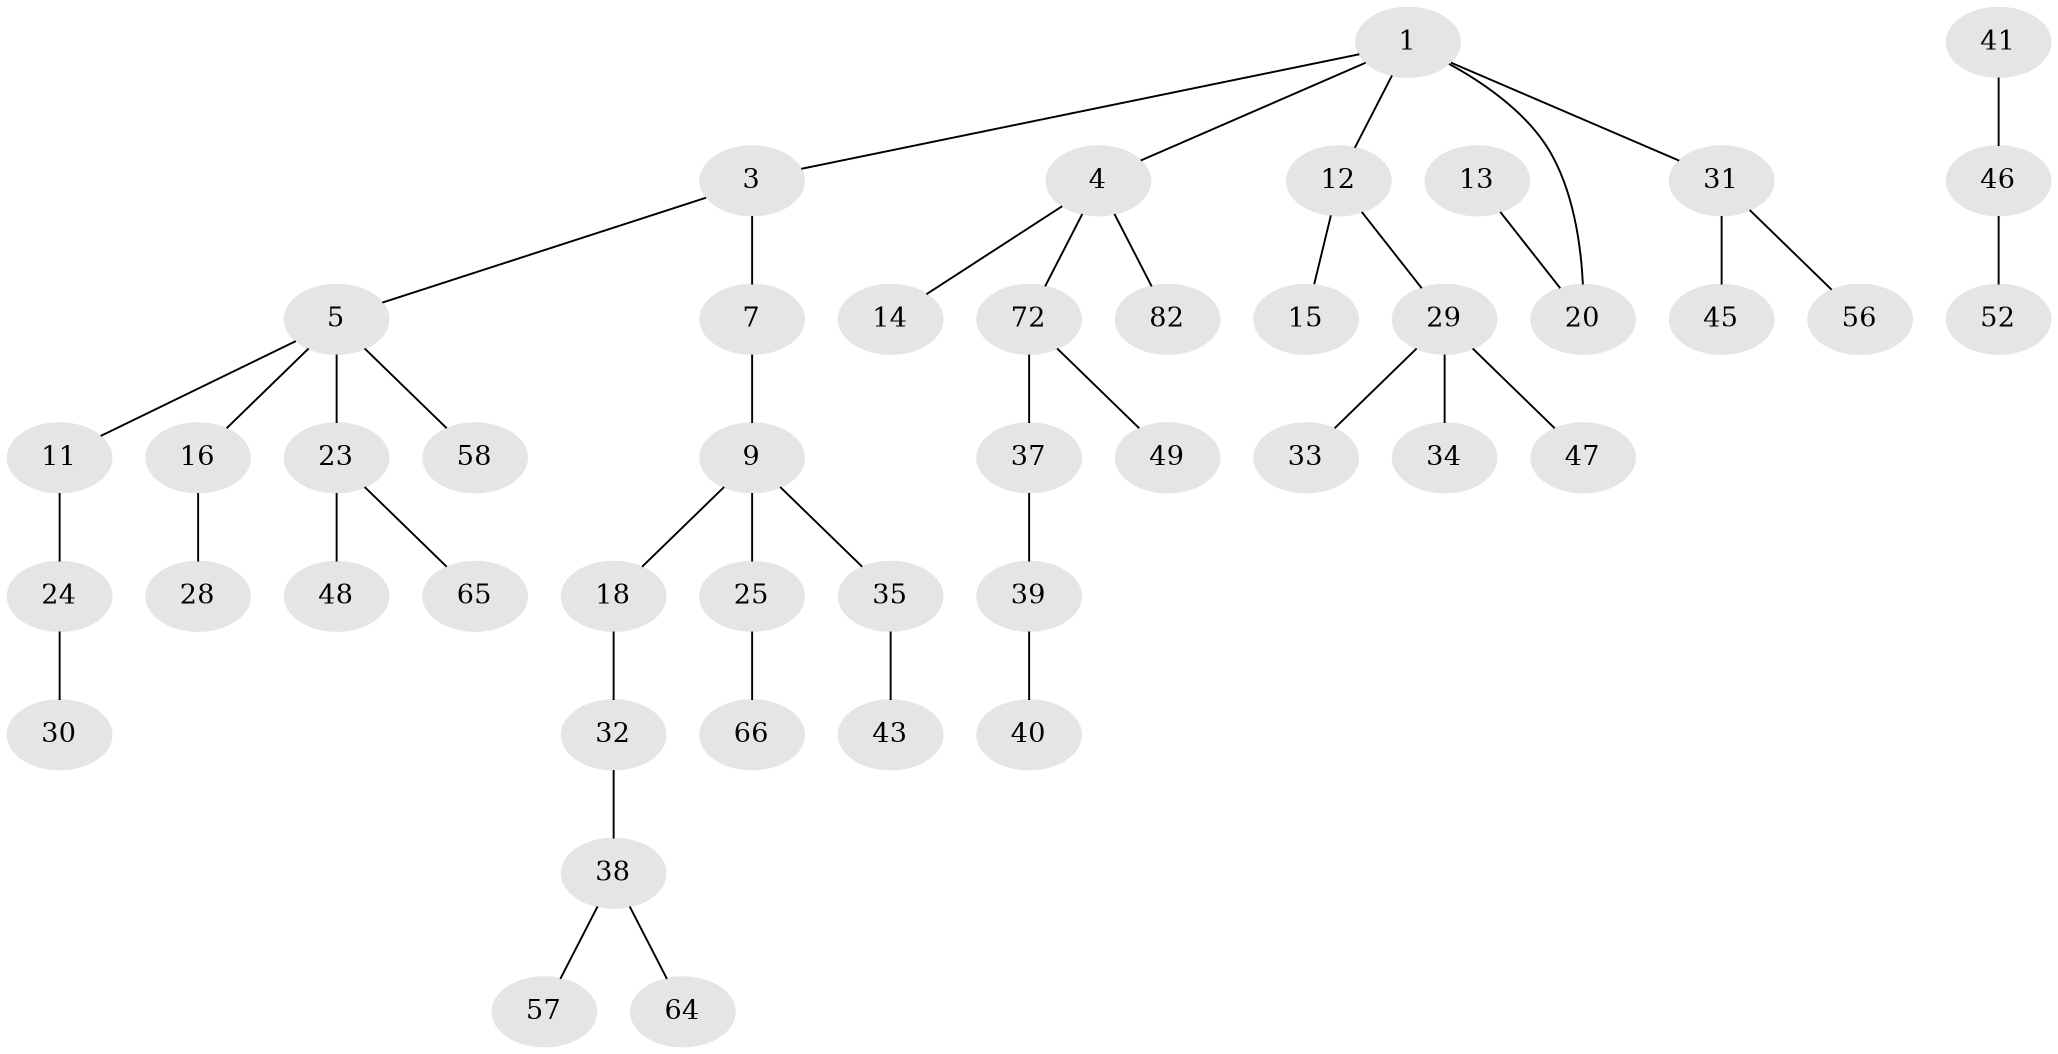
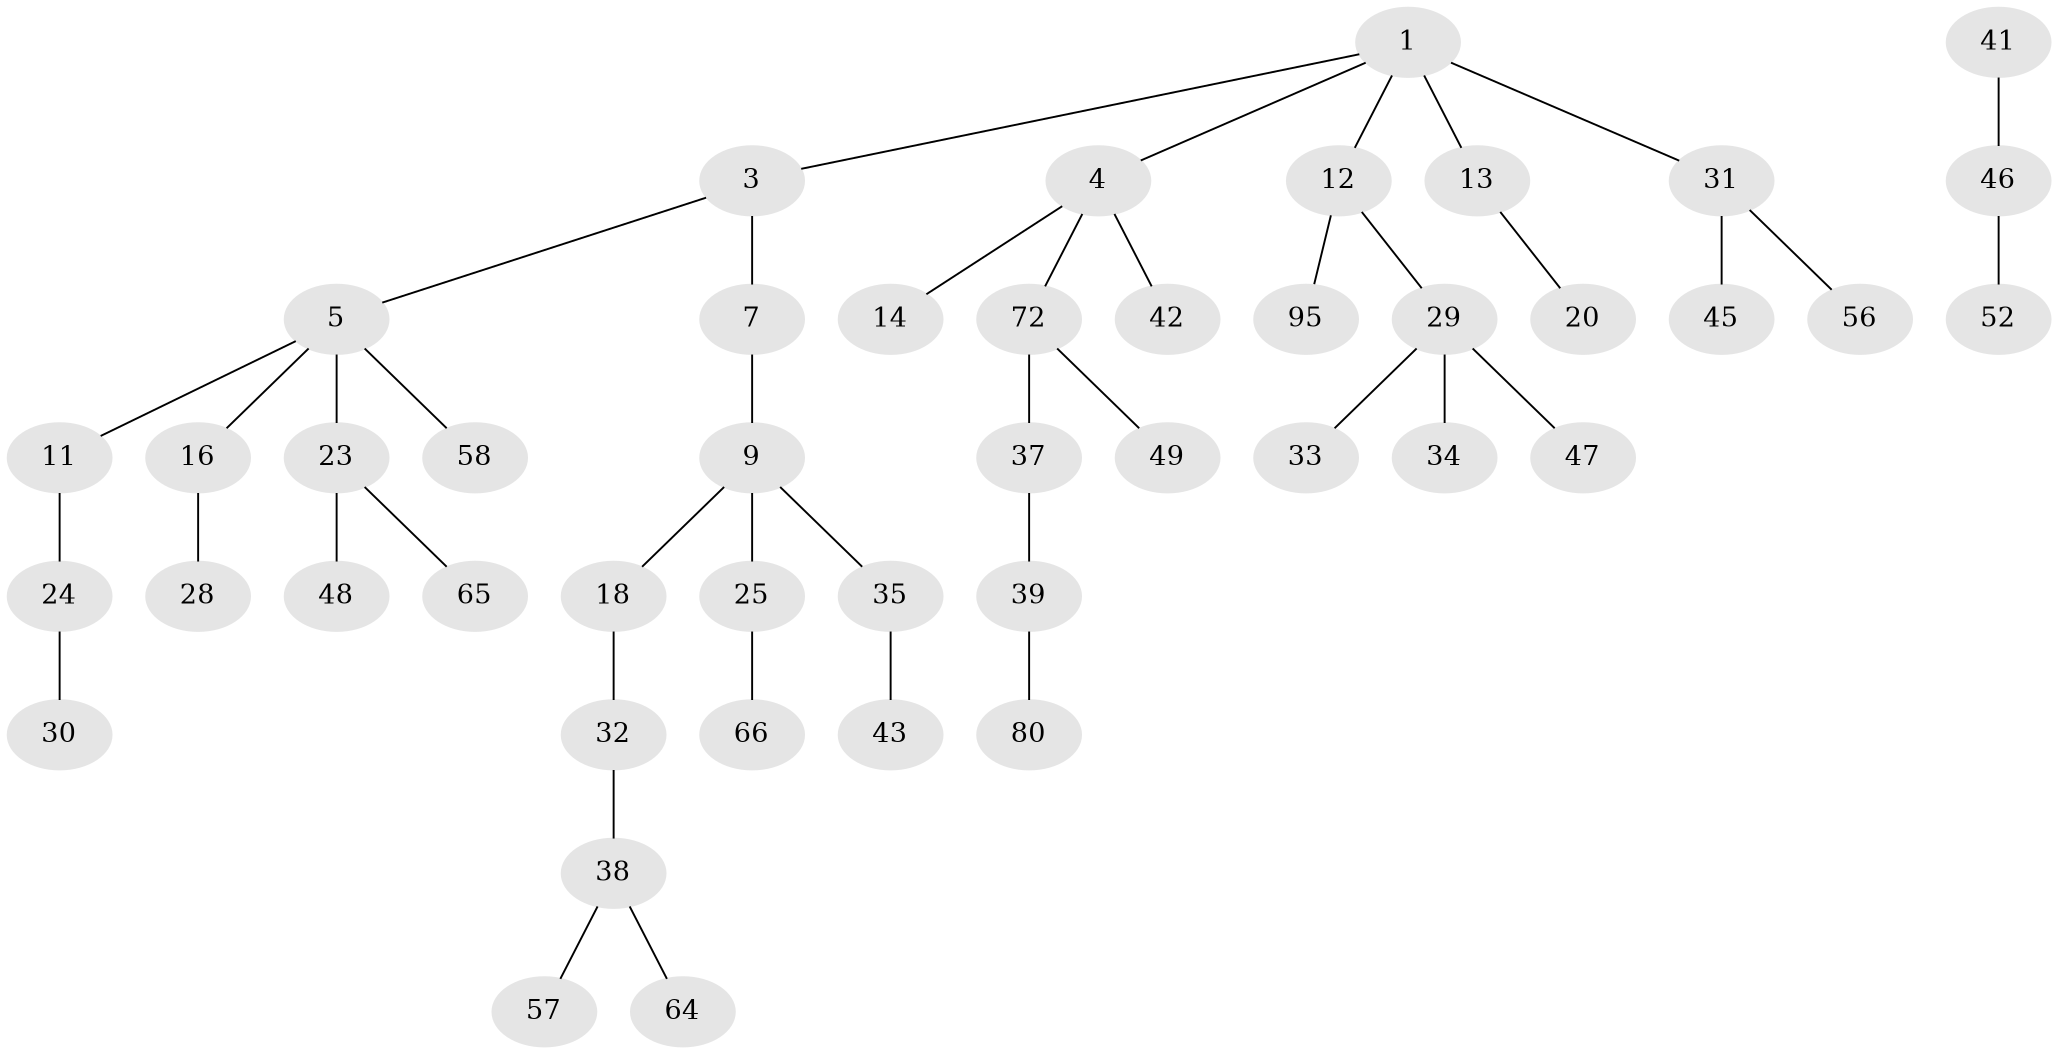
edge "1" -- "20": now "1" -- "13"
node "82": label "82" -> "42"
node "15": label "15" -> "95"
node "40": label "40" -> "80"
